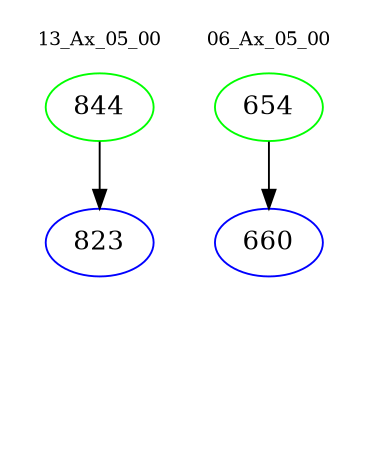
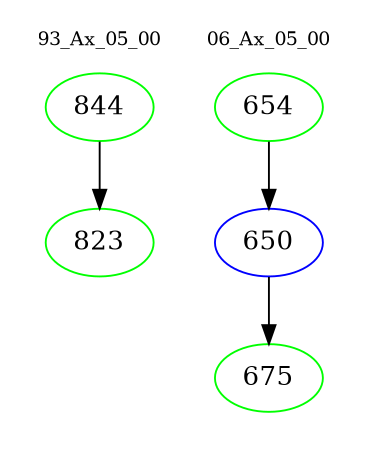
cluster "13_Ax_05_00": label "13_Ax_05_00" -> "93_Ax_05_00"
node "823": color blue -> green
node "660": label "660" -> "650"
node "675": added
